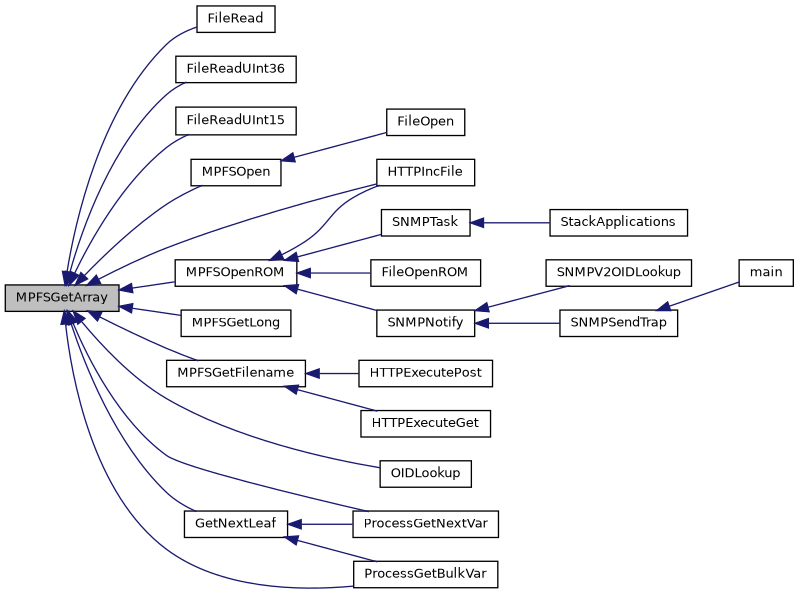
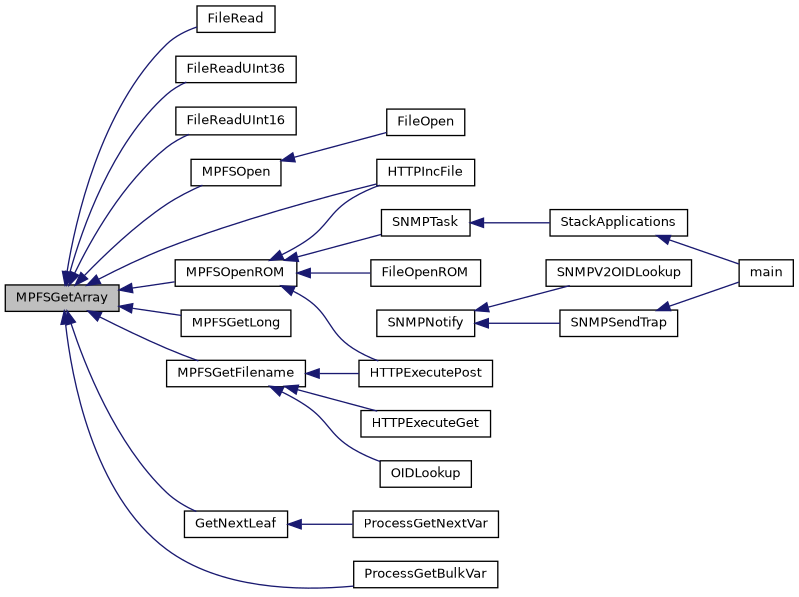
node "FileReadUInt15": label "FileReadUInt15" -> "FileReadUInt16"
edge "main" -> "StackApplications": added
edge "SNMPNotify" -> "MPFSOpenROM": now "HTTPExecutePost" -> "MPFSOpenROM"
edge "OIDLookup" -> "MPFSGetArray": now "OIDLookup" -> "MPFSGetFilename"
edge "ProcessGetNextVar" -> "MPFSGetArray": removed
edge "ProcessGetBulkVar" -> "GetNextLeaf": removed
